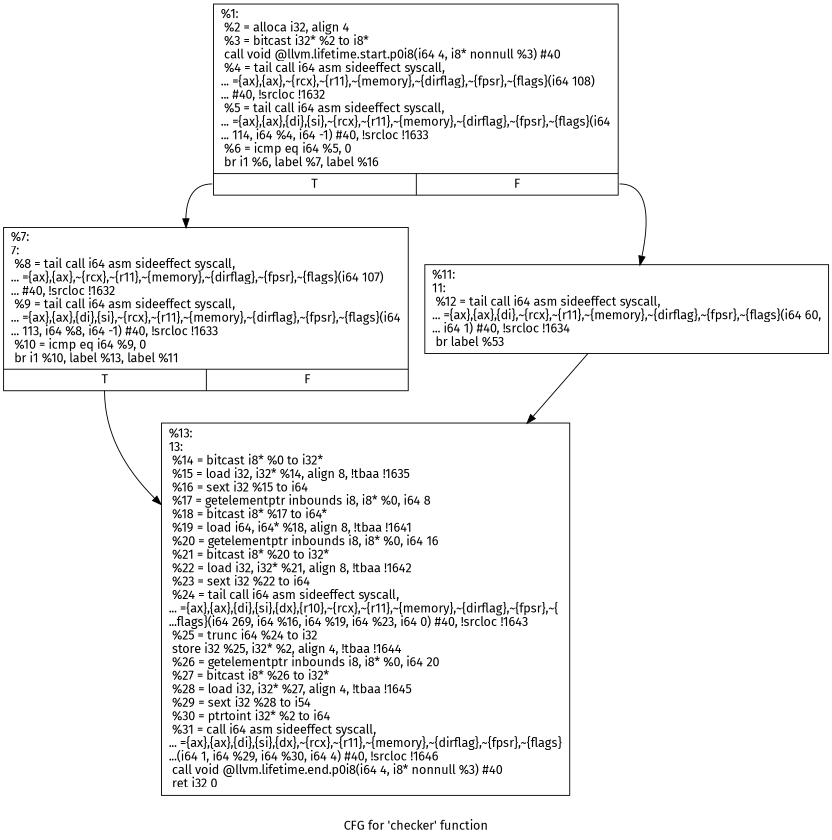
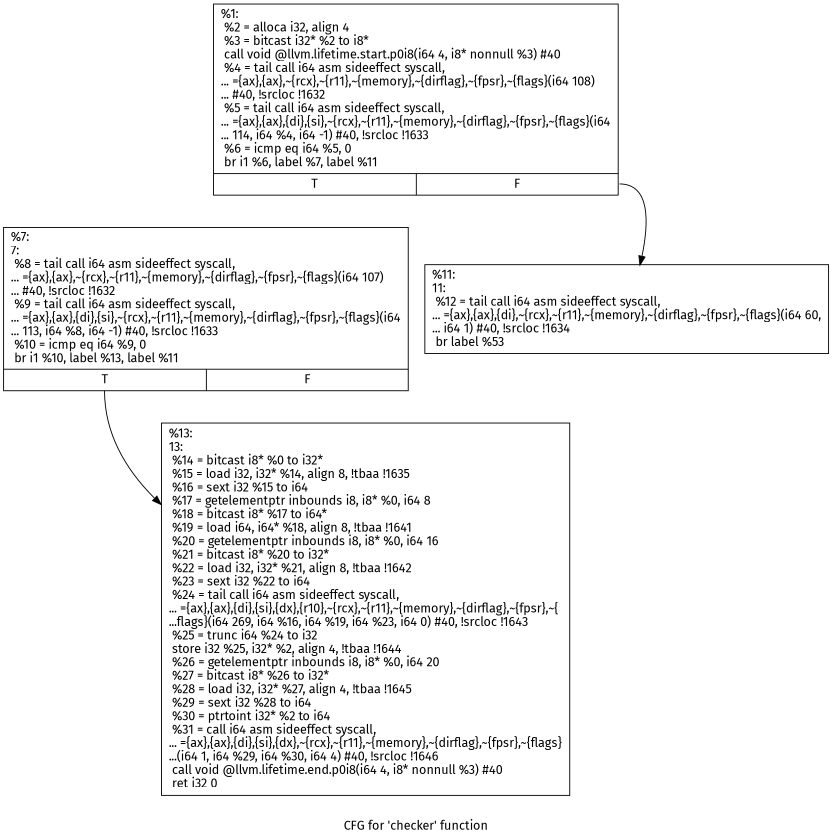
node "%1:": text "br i1 %6, label %7, label %16" -> "br i1 %6, label %7, label %11"
edge "%1:" -> "%7:": removed
edge "%11:" -> "%13:": removed
node "%13:": text "%29 = sext i32 %28 to i54" -> "%29 = sext i32 %28 to i64"
